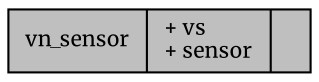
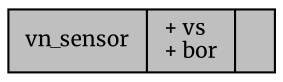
node "vn_sensor": text "+ sensor" -> "+ bor"
